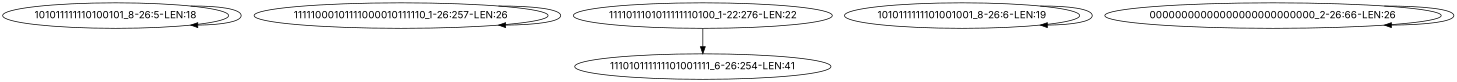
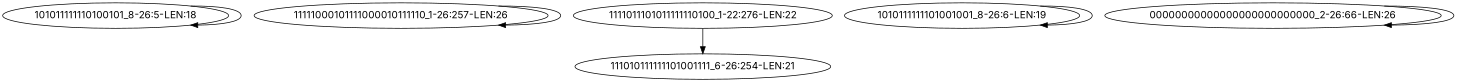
node "111010111111101001111_6-26:254-LEN:41": label "111010111111101001111_6-26:254-LEN:41" -> "111010111111101001111_6-26:254-LEN:21"
